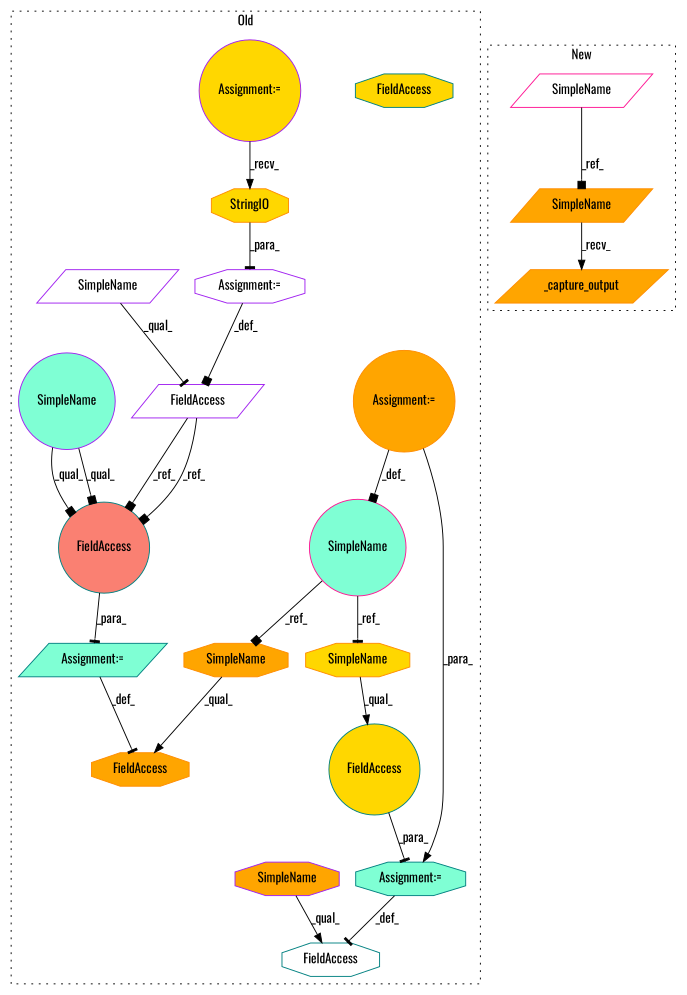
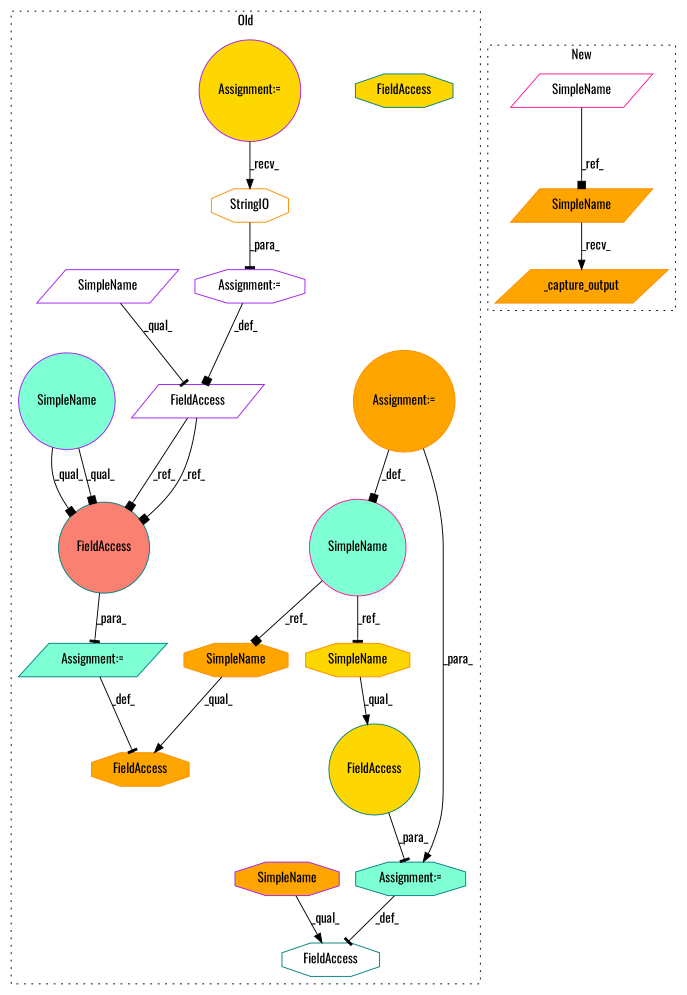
node "StringIO": fillcolor gold -> white
